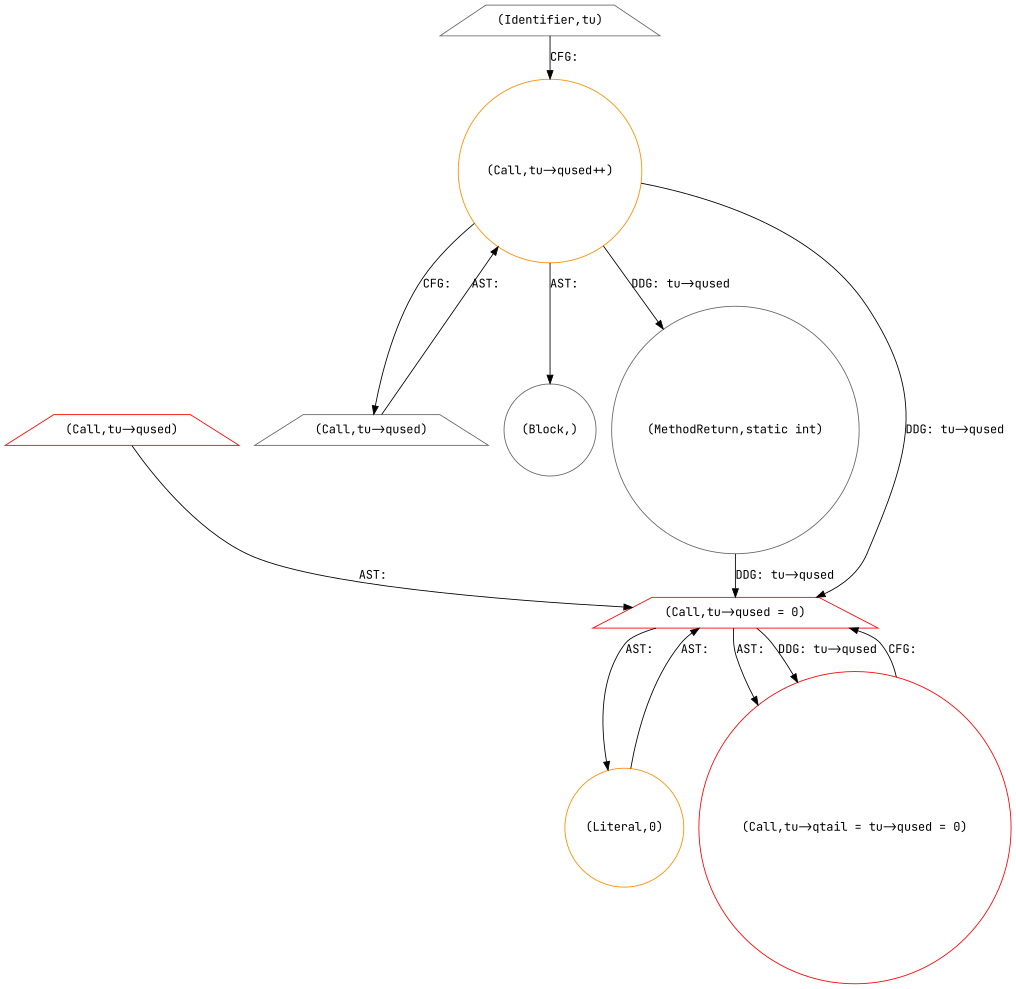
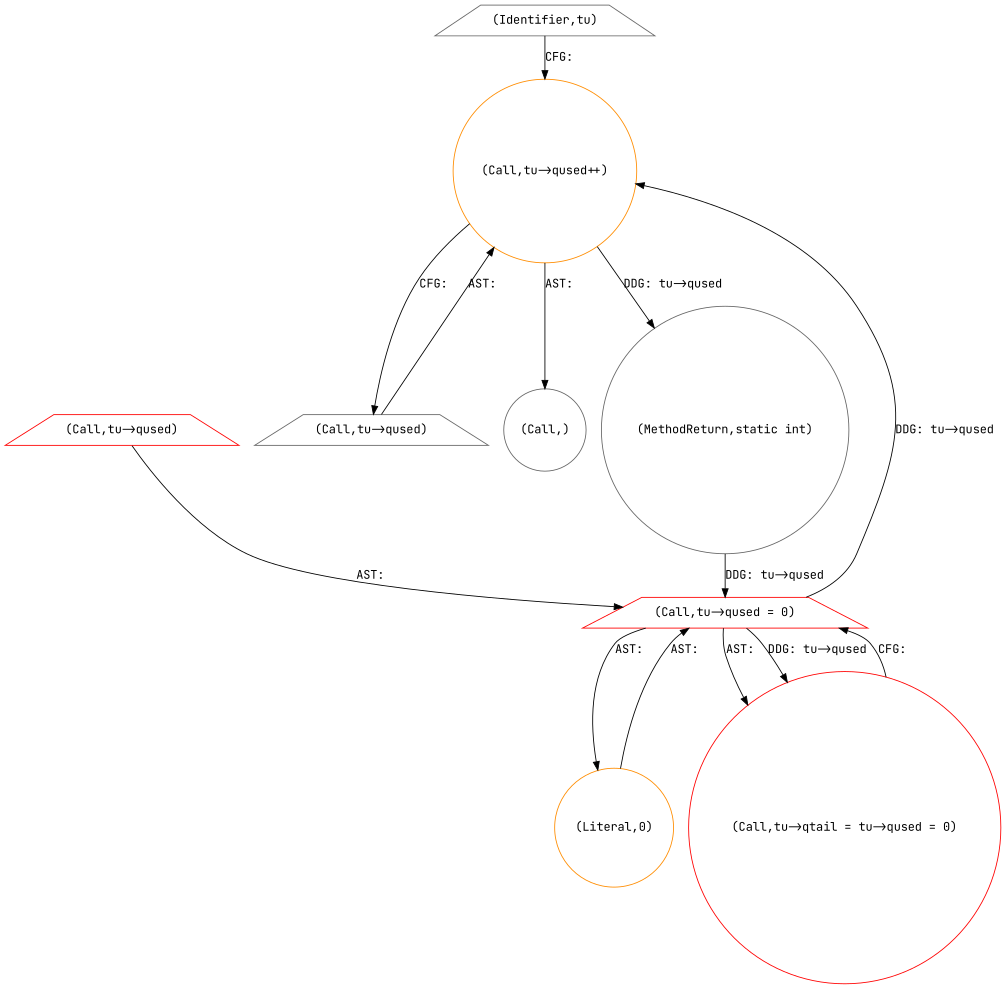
edge "(Call,tu->qused++)" -> "(Call,tu->qused = 0)": reversed
node "(Block,)": label "(Block,)" -> "(Call,)"
